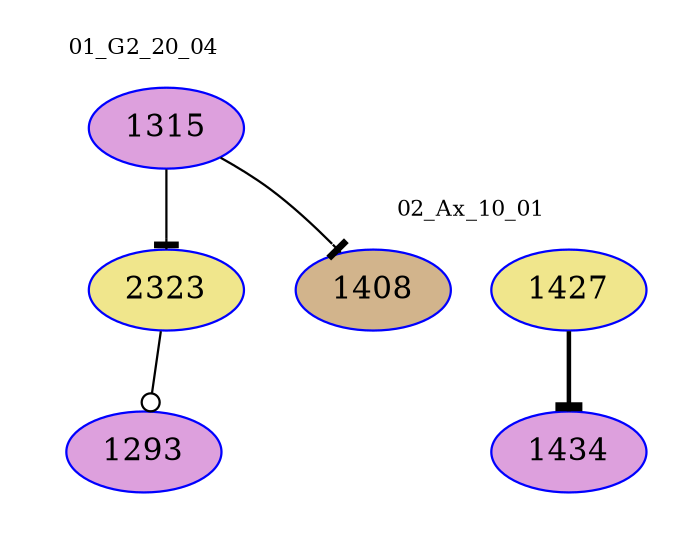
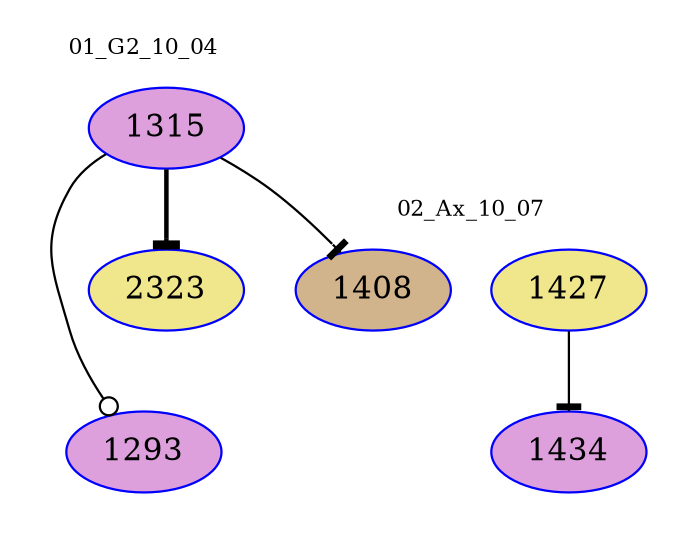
cluster "01_G2_20_04": label "01_G2_20_04" -> "01_G2_10_04"
edge "1315" -> "2323": style solid -> bold
cluster "02_Ax_10_01": label "02_Ax_10_01" -> "02_Ax_10_07"
edge "2323" -> "1293": now "1315" -> "1293"
edge "1427" -> "1434": style bold -> solid
